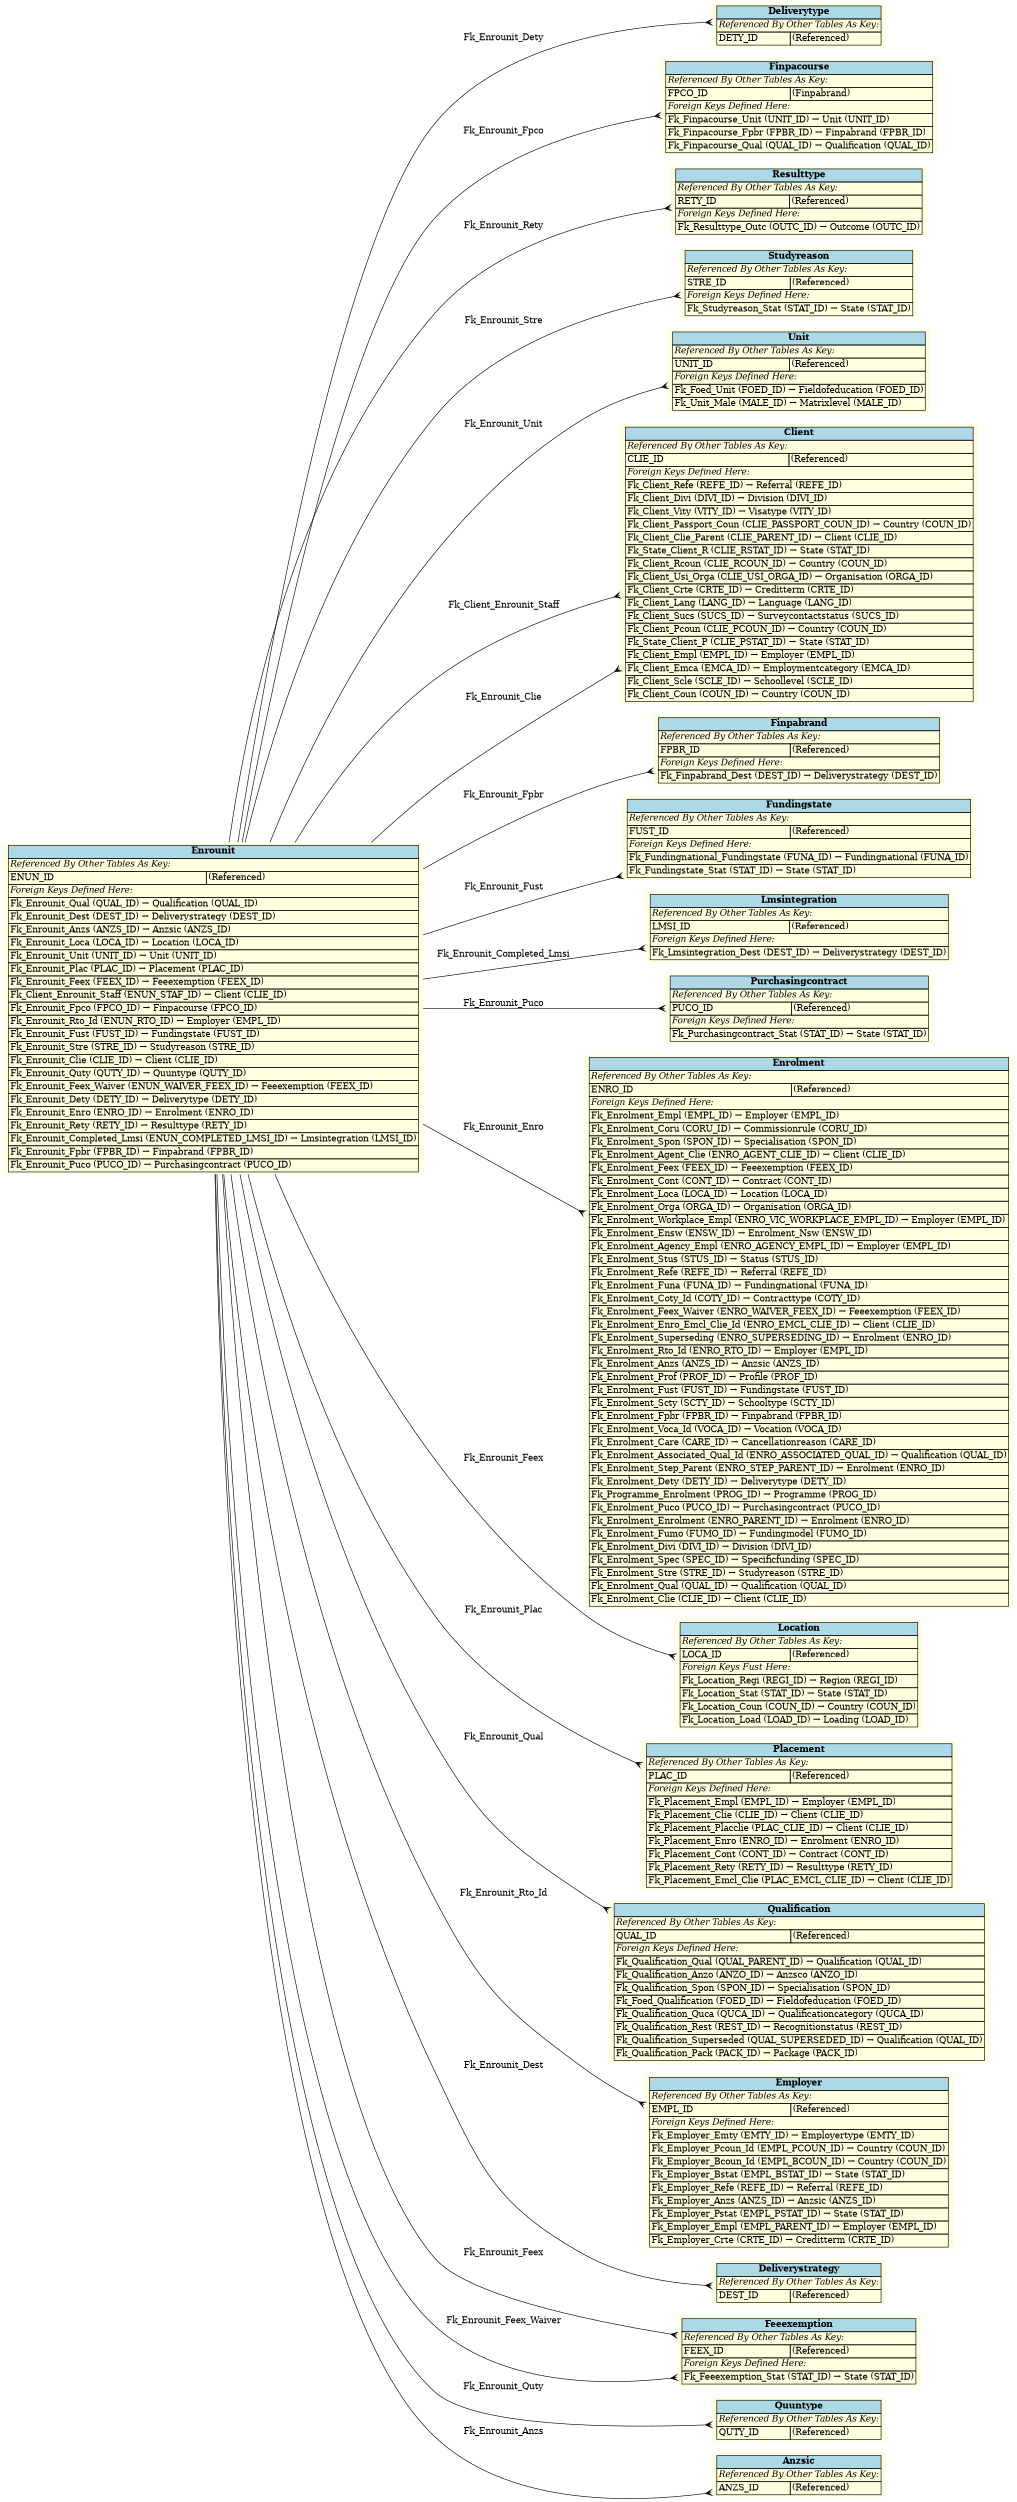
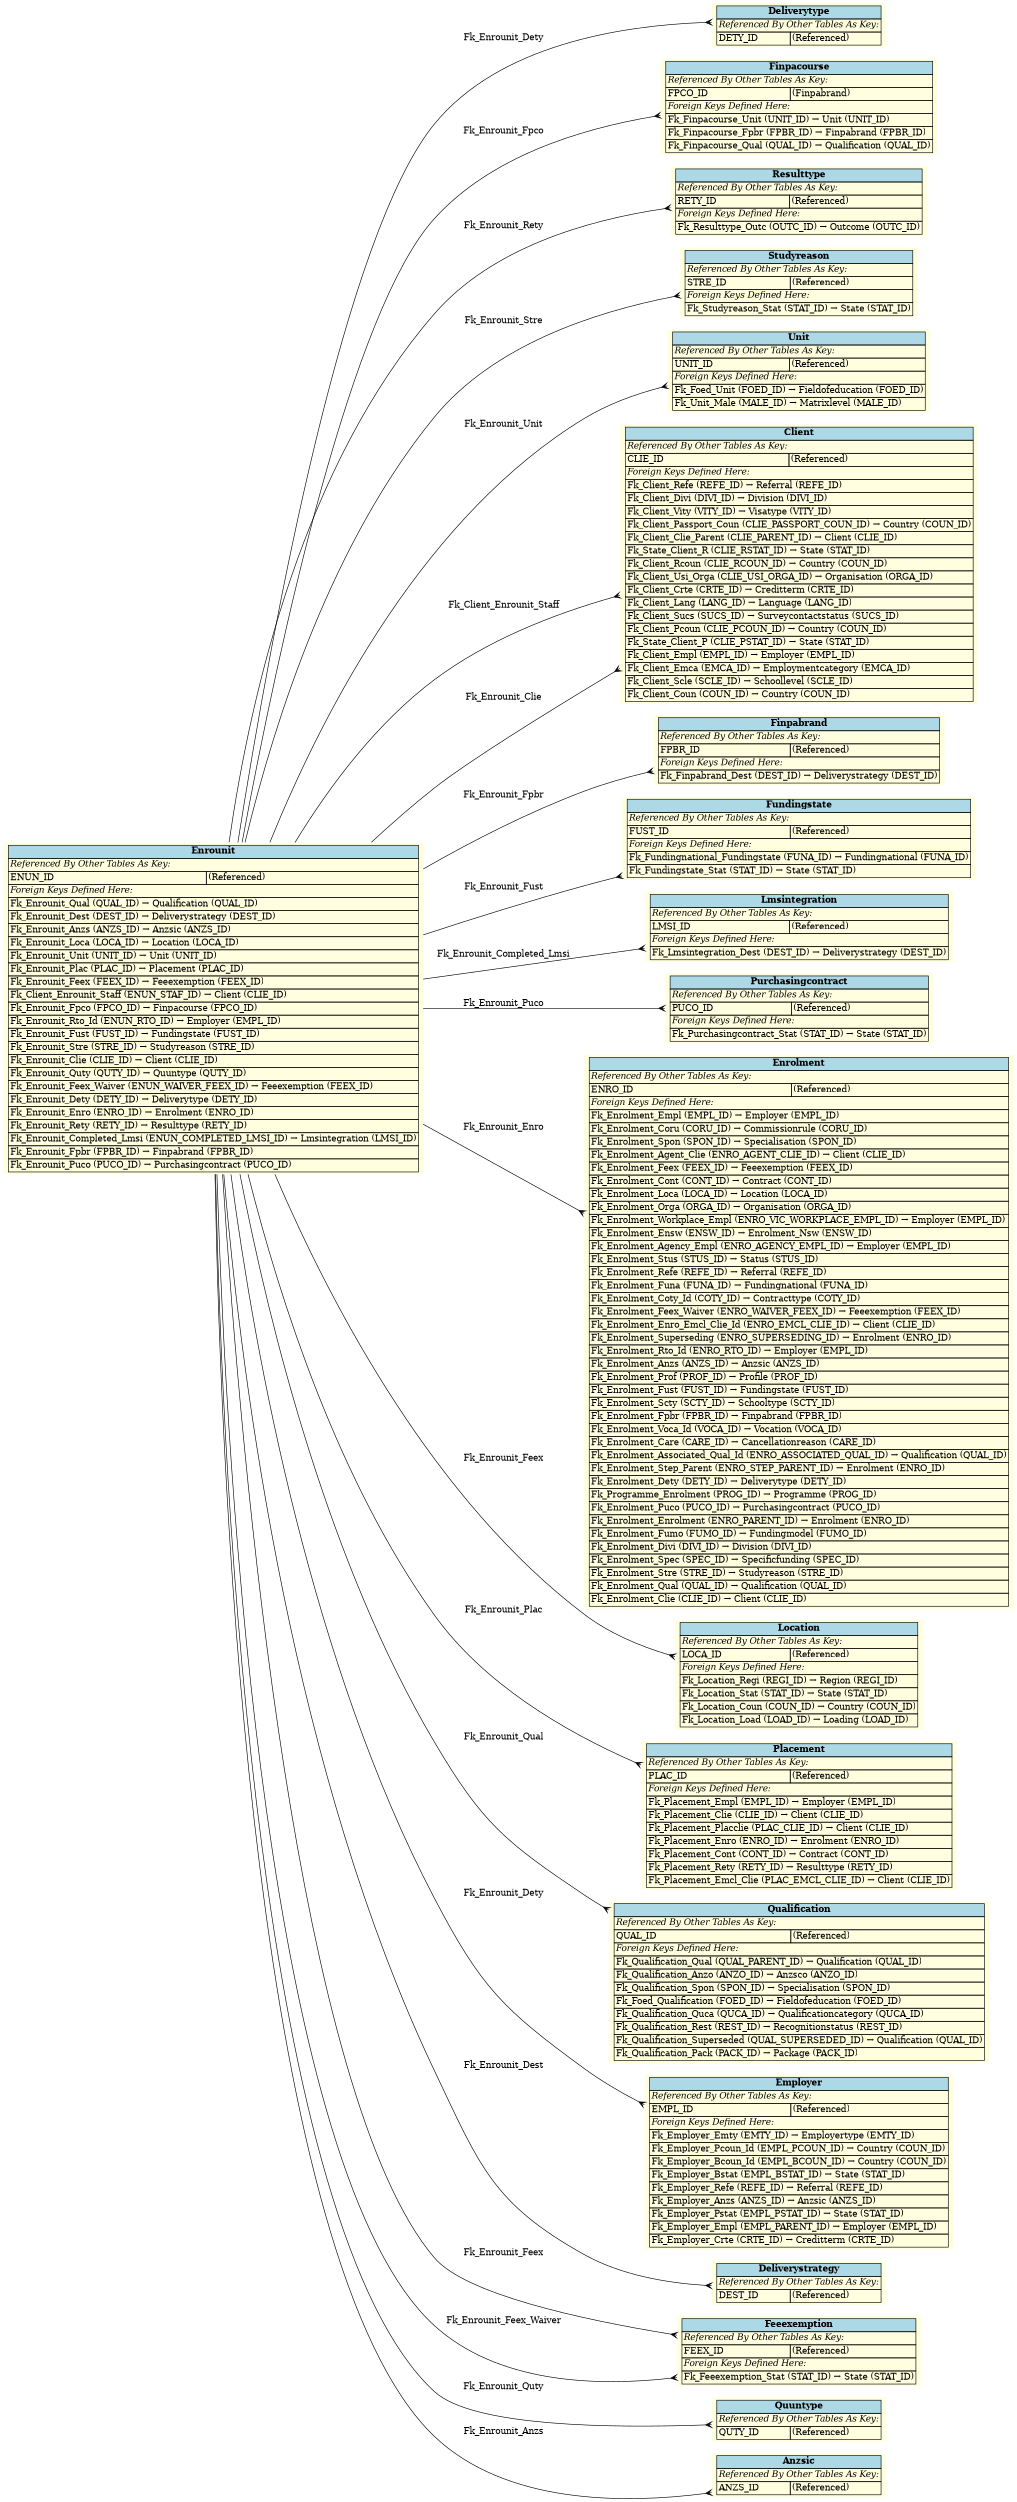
node "Location": text "Foreign Keys Fust Here:" -> "Foreign Keys Defined Here:"
edge "Enrounit" -- "Employer": label " Fk_Enrounit_Rto_Id " -> " Fk_Enrounit_Dety "
